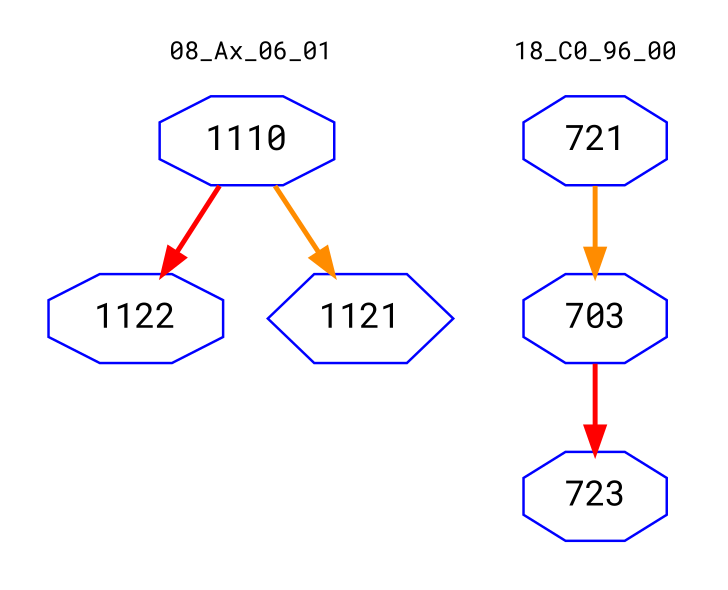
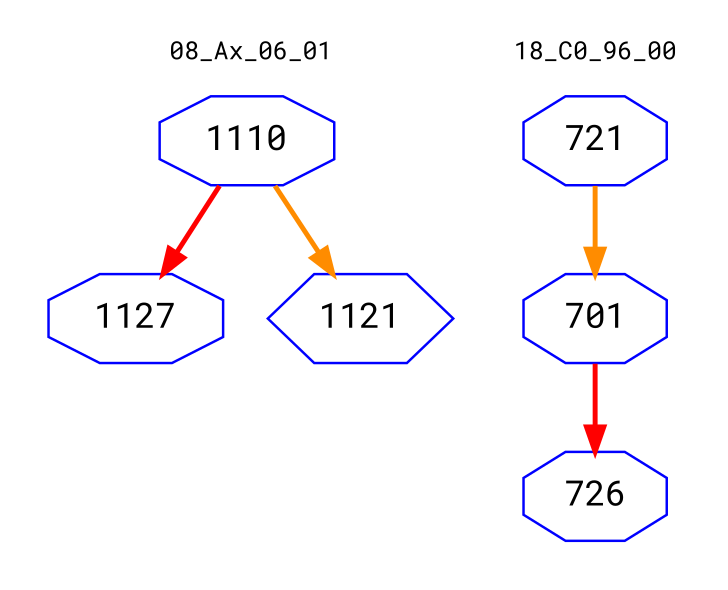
node "1122": label "1122" -> "1127"
node "703": label "703" -> "701"
node "723": label "723" -> "726"
